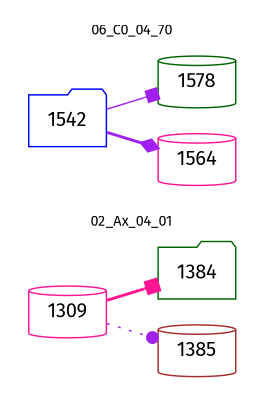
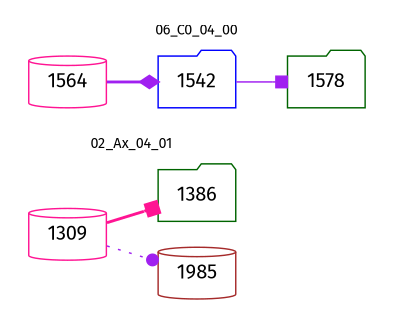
cluster "06_C0_04_70": label "06_C0_04_70" -> "06_C0_04_00"
node "1578": shape cylinder -> folder
edge "1542" -> "1564": reversed
node "1384": label "1384" -> "1386"
node "1385": label "1385" -> "1985"
